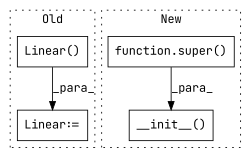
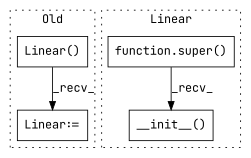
cluster "New": label "New" -> "Linear"
edge "Linear()" -> "Linear:=": label "_para_" -> "_recv_"
edge "function.super()" -> "__init__()": label "_para_" -> "_recv_"
